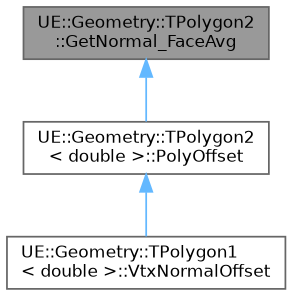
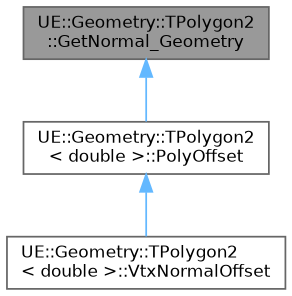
node "UE::Geometry::TPolygon2 ::GetNormal_FaceAvg": label "UE::Geometry::TPolygon2 ::GetNormal_FaceAvg" -> "UE::Geometry::TPolygon2 ::GetNormal_Geometry"
node "UE::Geometry::TPolygon1 < double >::VtxNormalOffset": label "UE::Geometry::TPolygon1 < double >::VtxNormalOffset" -> "UE::Geometry::TPolygon2 < double >::VtxNormalOffset"
